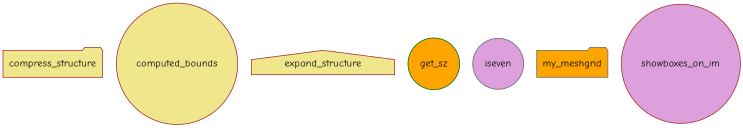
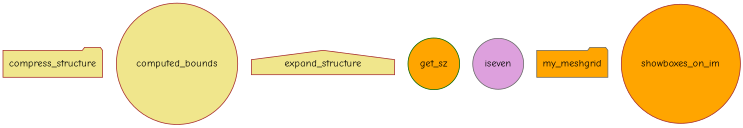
node "showboxes_on_im": fillcolor plum -> orange
